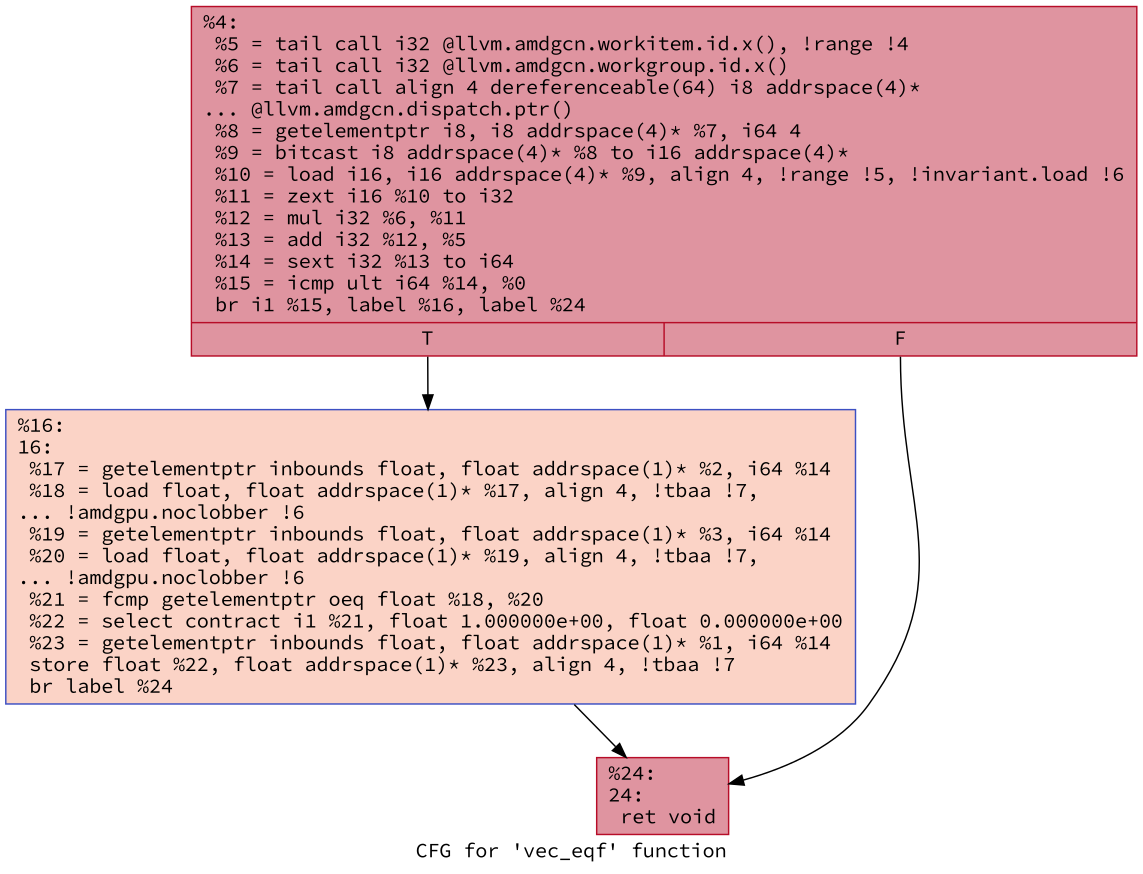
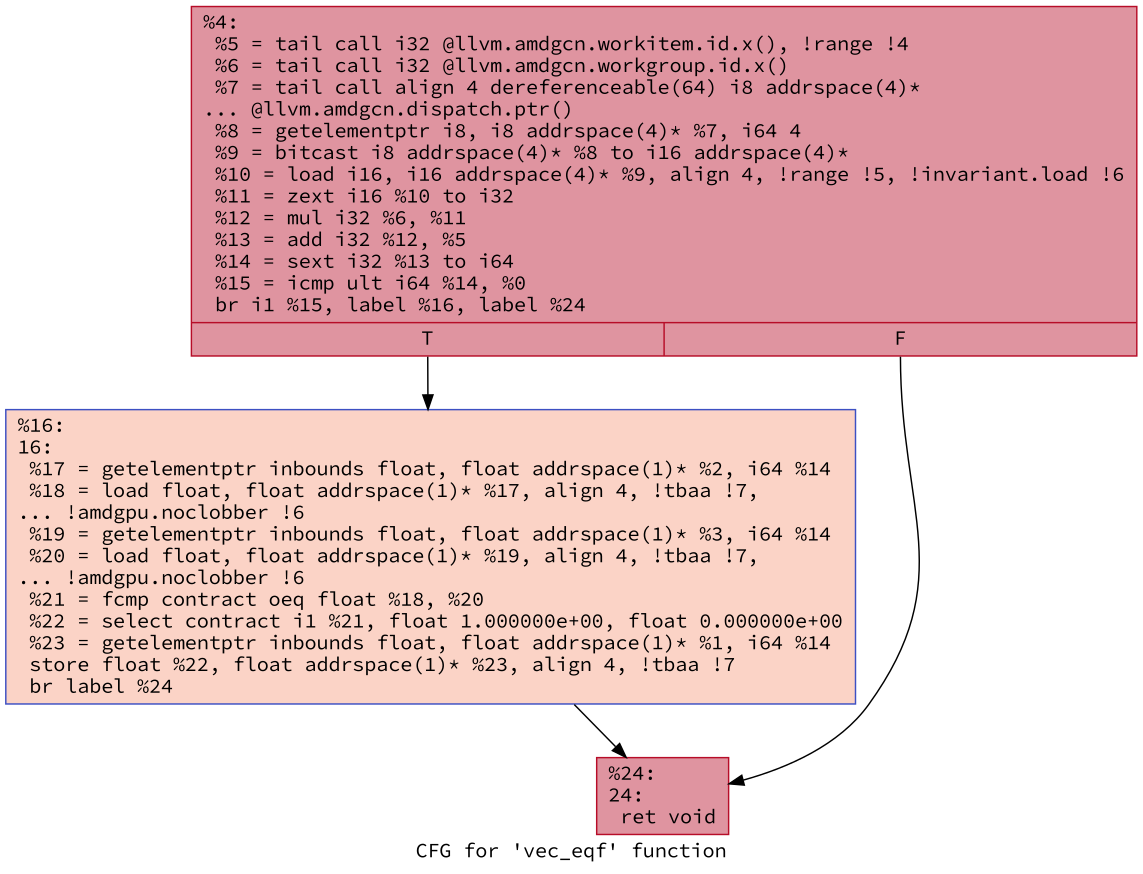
node "%16:": text "%21 = fcmp getelementptr oeq float %18, %20" -> "%21 = fcmp contract oeq float %18, %20"
